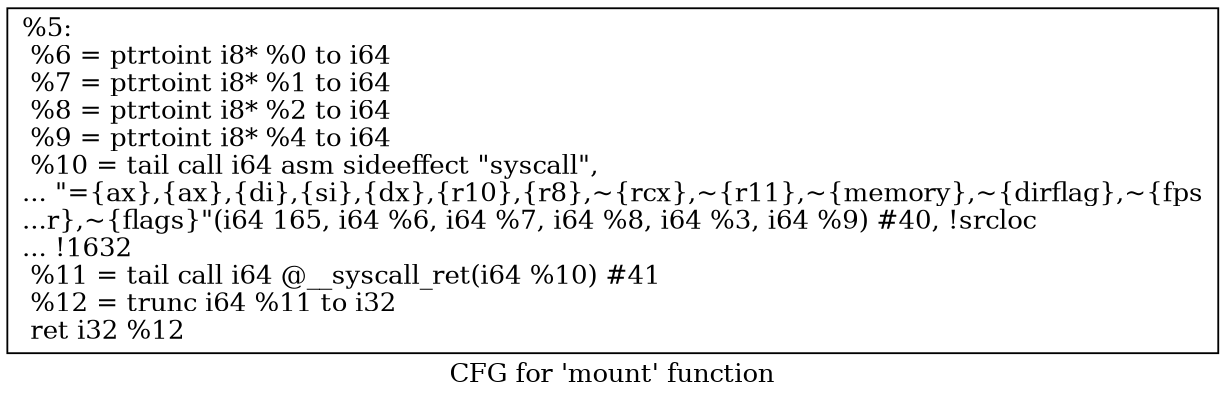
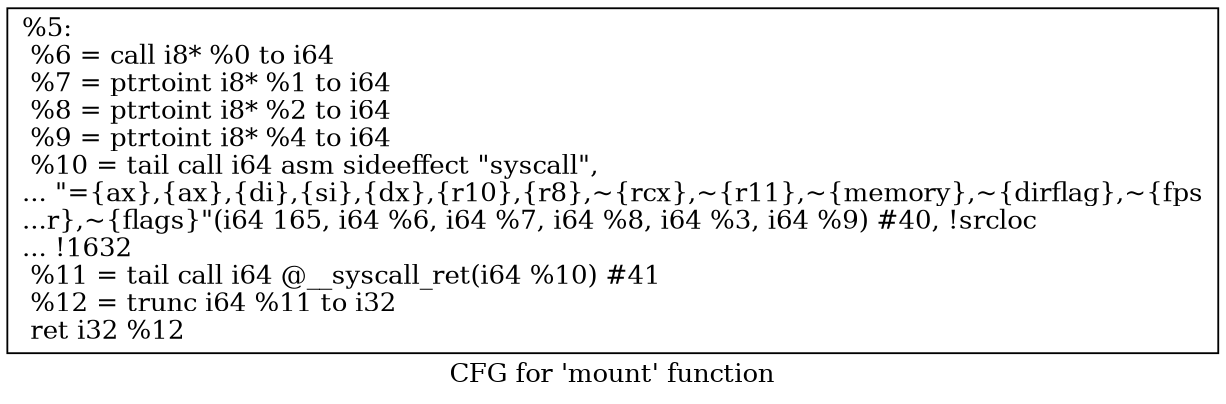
node "%5:": text "%6 = ptrtoint i8* %0 to i64" -> "%6 = call i8* %0 to i64"
